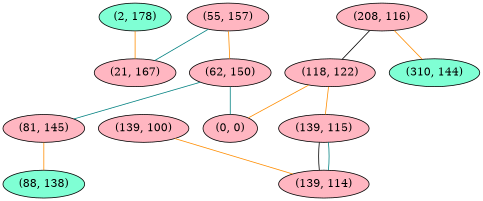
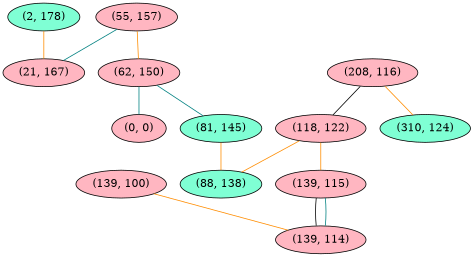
node "(310, 144)": label "(310, 144)" -> "(310, 124)"
edge "(118, 122)" -- "(0, 0)": now "(118, 122)" -- "(88, 138)"
node "(81, 145)": fillcolor lightpink -> aquamarine
